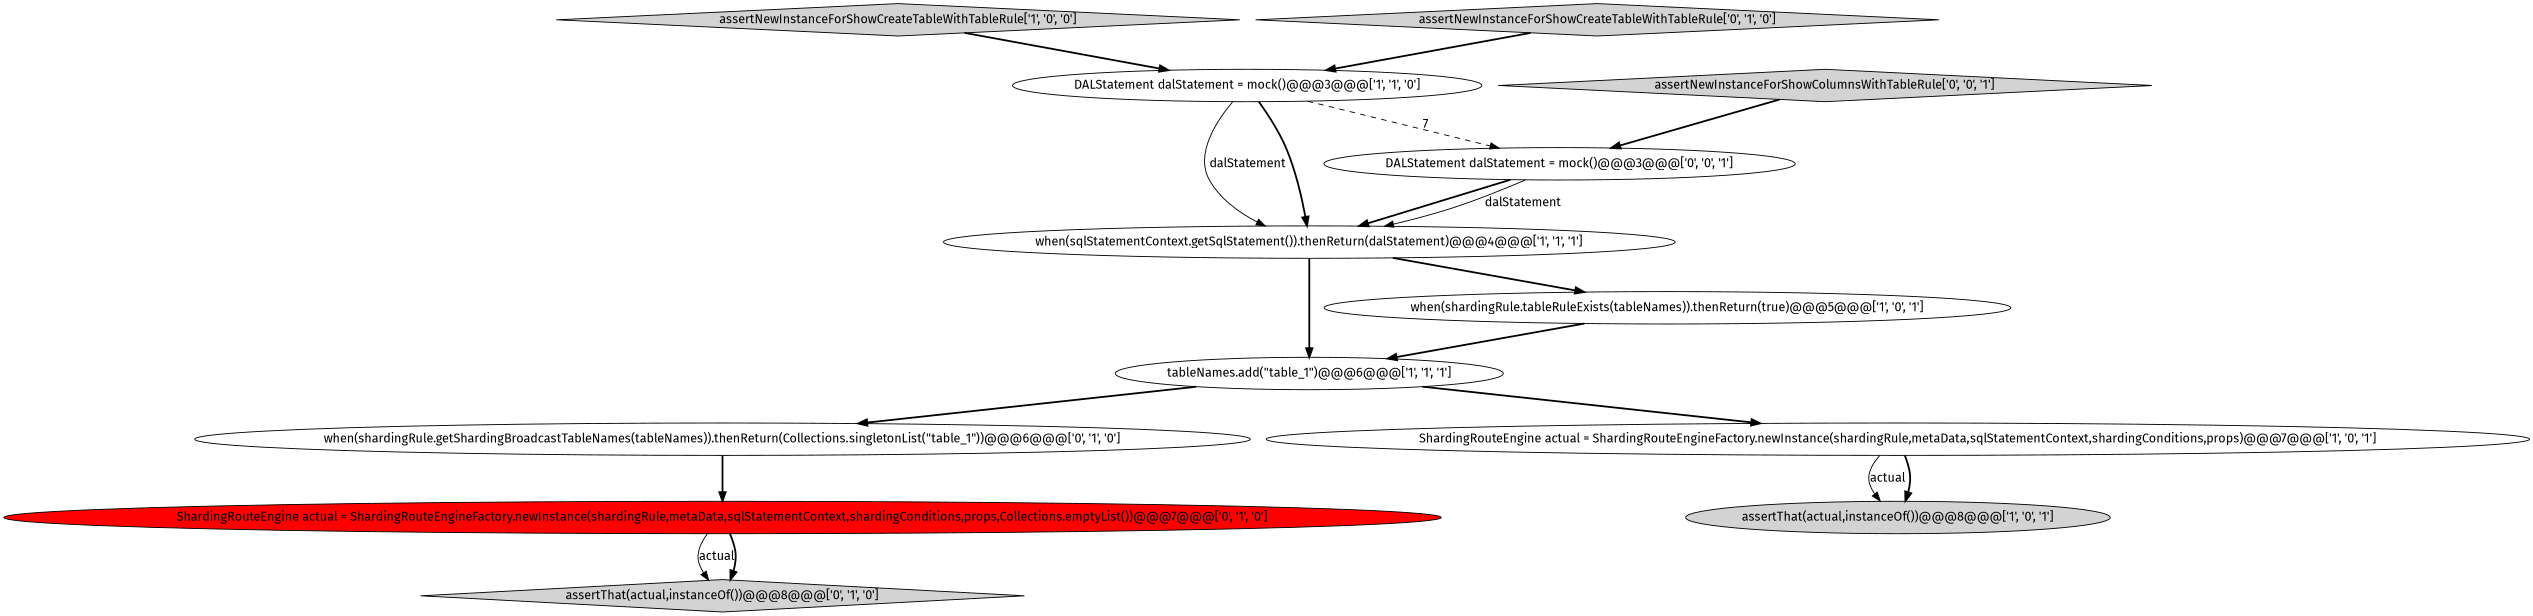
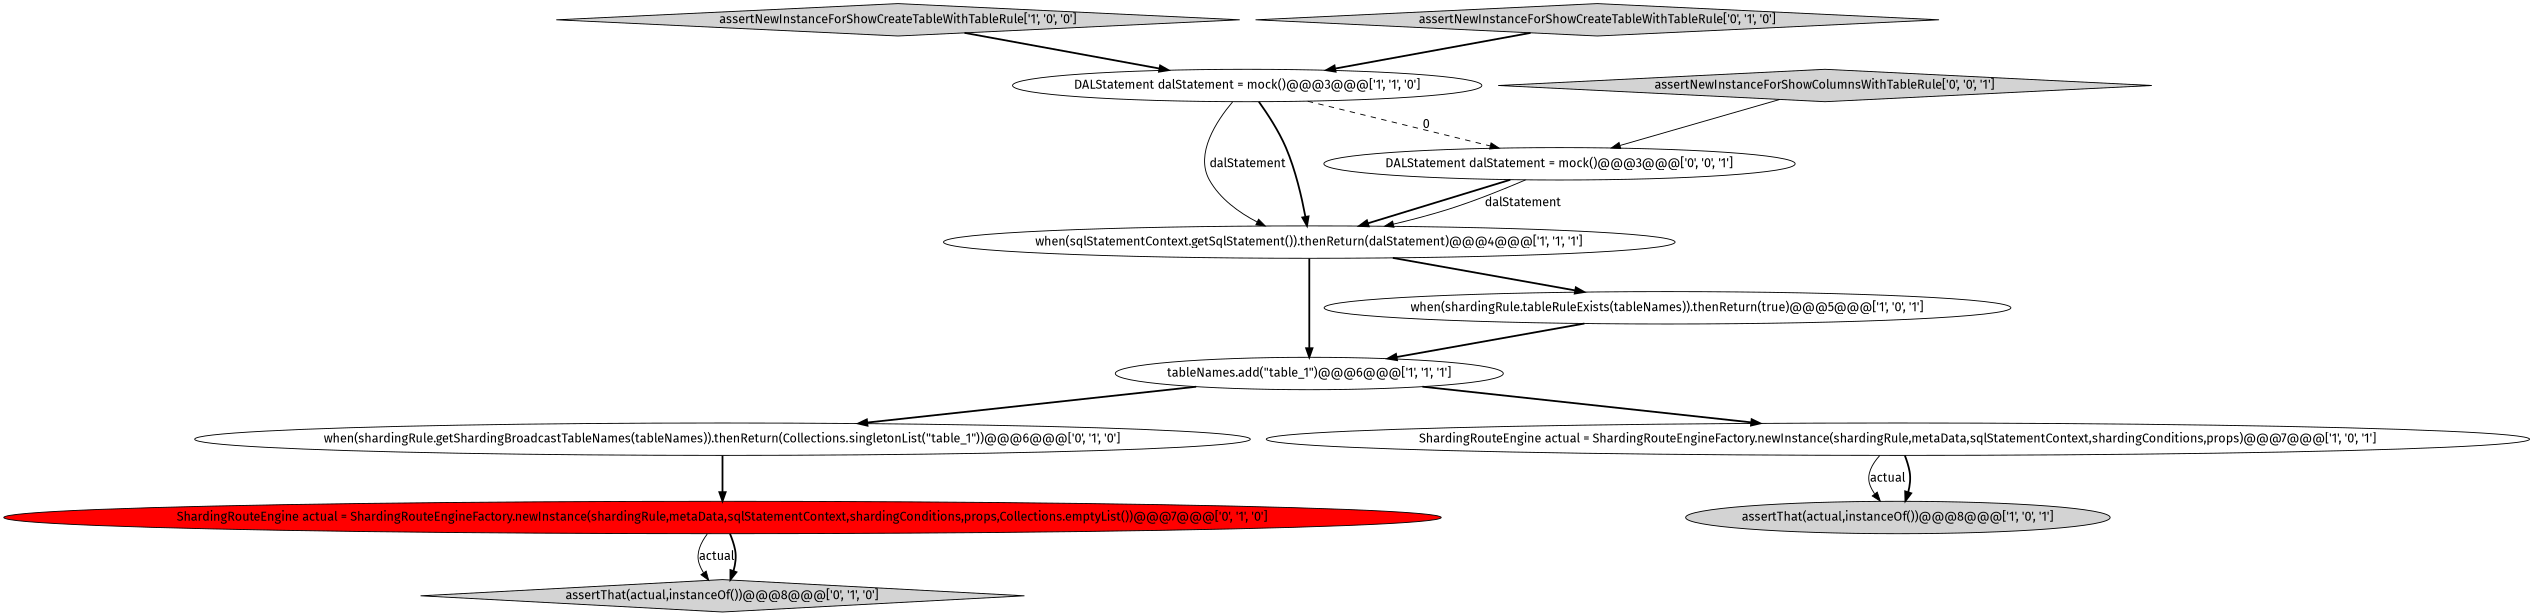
edge "assertNewInstanceForShowColumnsWithTableRule['0', '0', '1']" -> "DALStatement dalStatement = mock()@@@3@@@['0', '0', '1']": style bold -> solid
edge "DALStatement dalStatement = mock()@@@3@@@['1', '1', '0']" -> "DALStatement dalStatement = mock()@@@3@@@['0', '0', '1']": label "7" -> "0"
